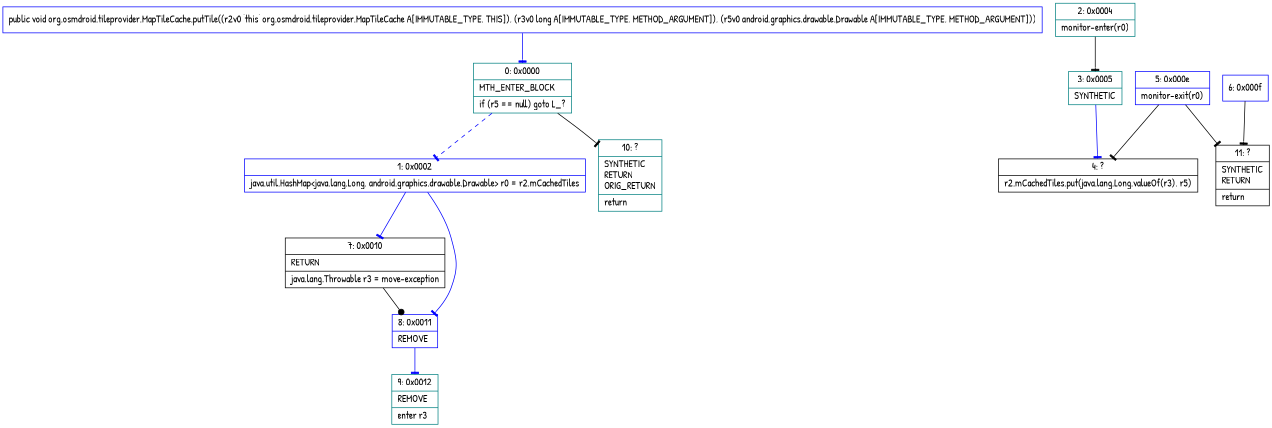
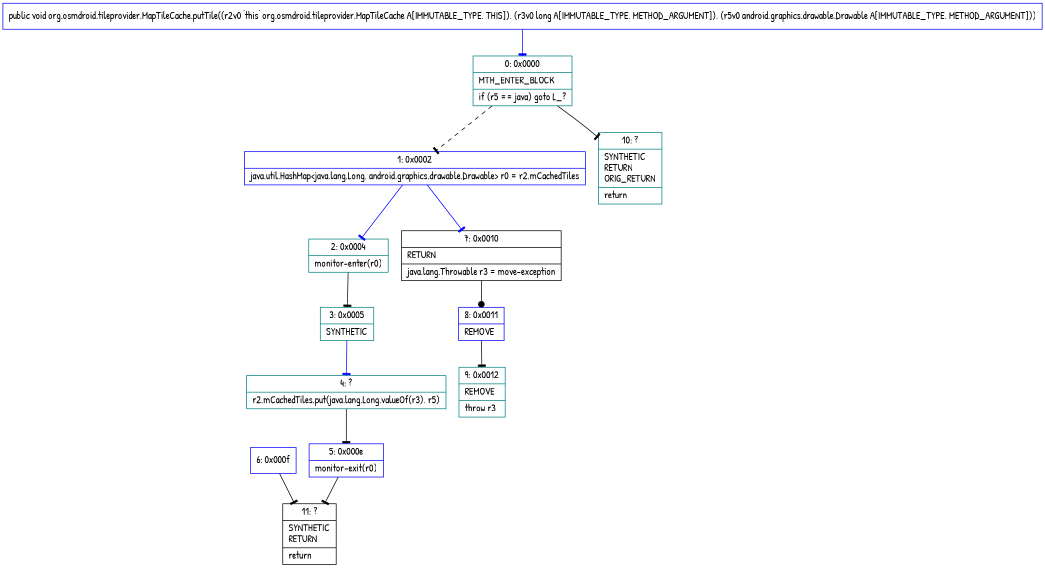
node "0: 0x0000": text "if (r5 == null) goto L_?" -> "if (r5 == java) goto L_?"
edge "5: 0x000e" -> "4: ?": reversed
edge "0: 0x0000" -> "1: 0x0002": color blue -> black
node "4: ?": color black -> teal
edge "1: 0x0002" -> "8: 0x0011": now "1: 0x0002" -> "2: 0x0004"
edge "8: 0x0011" -> "9: 0x0012": color blue -> black
node "9: 0x0012": text "enter r3" -> "throw r3"
